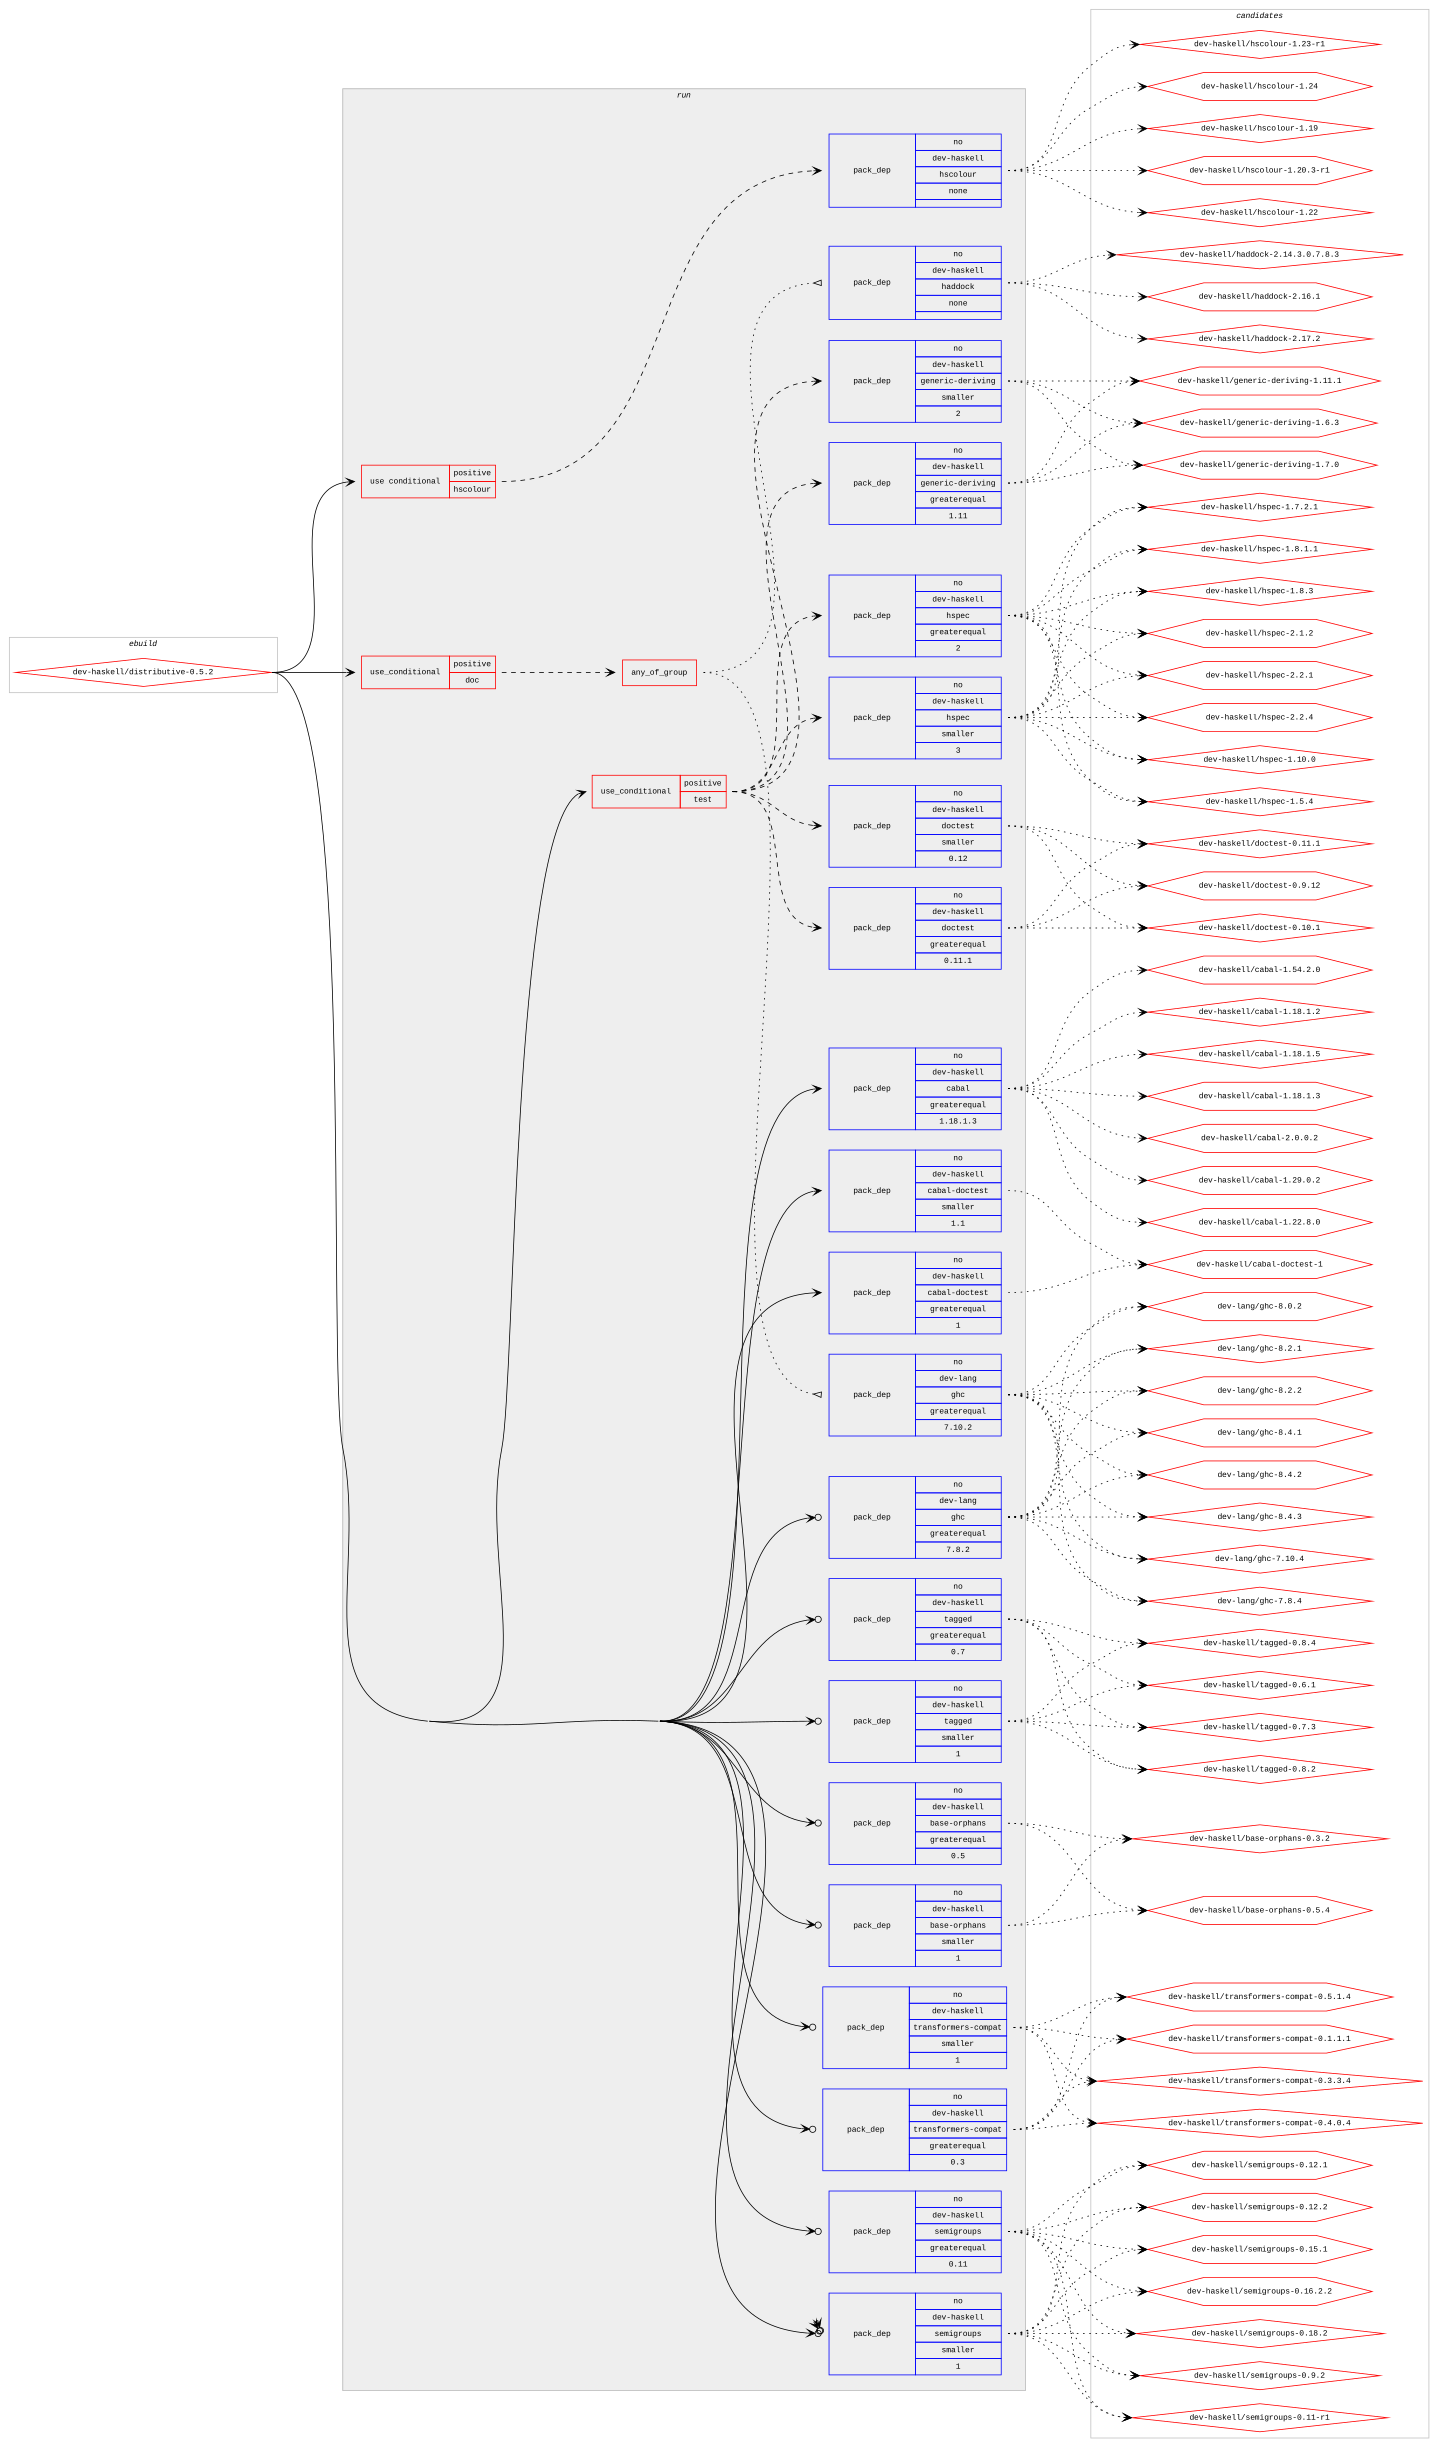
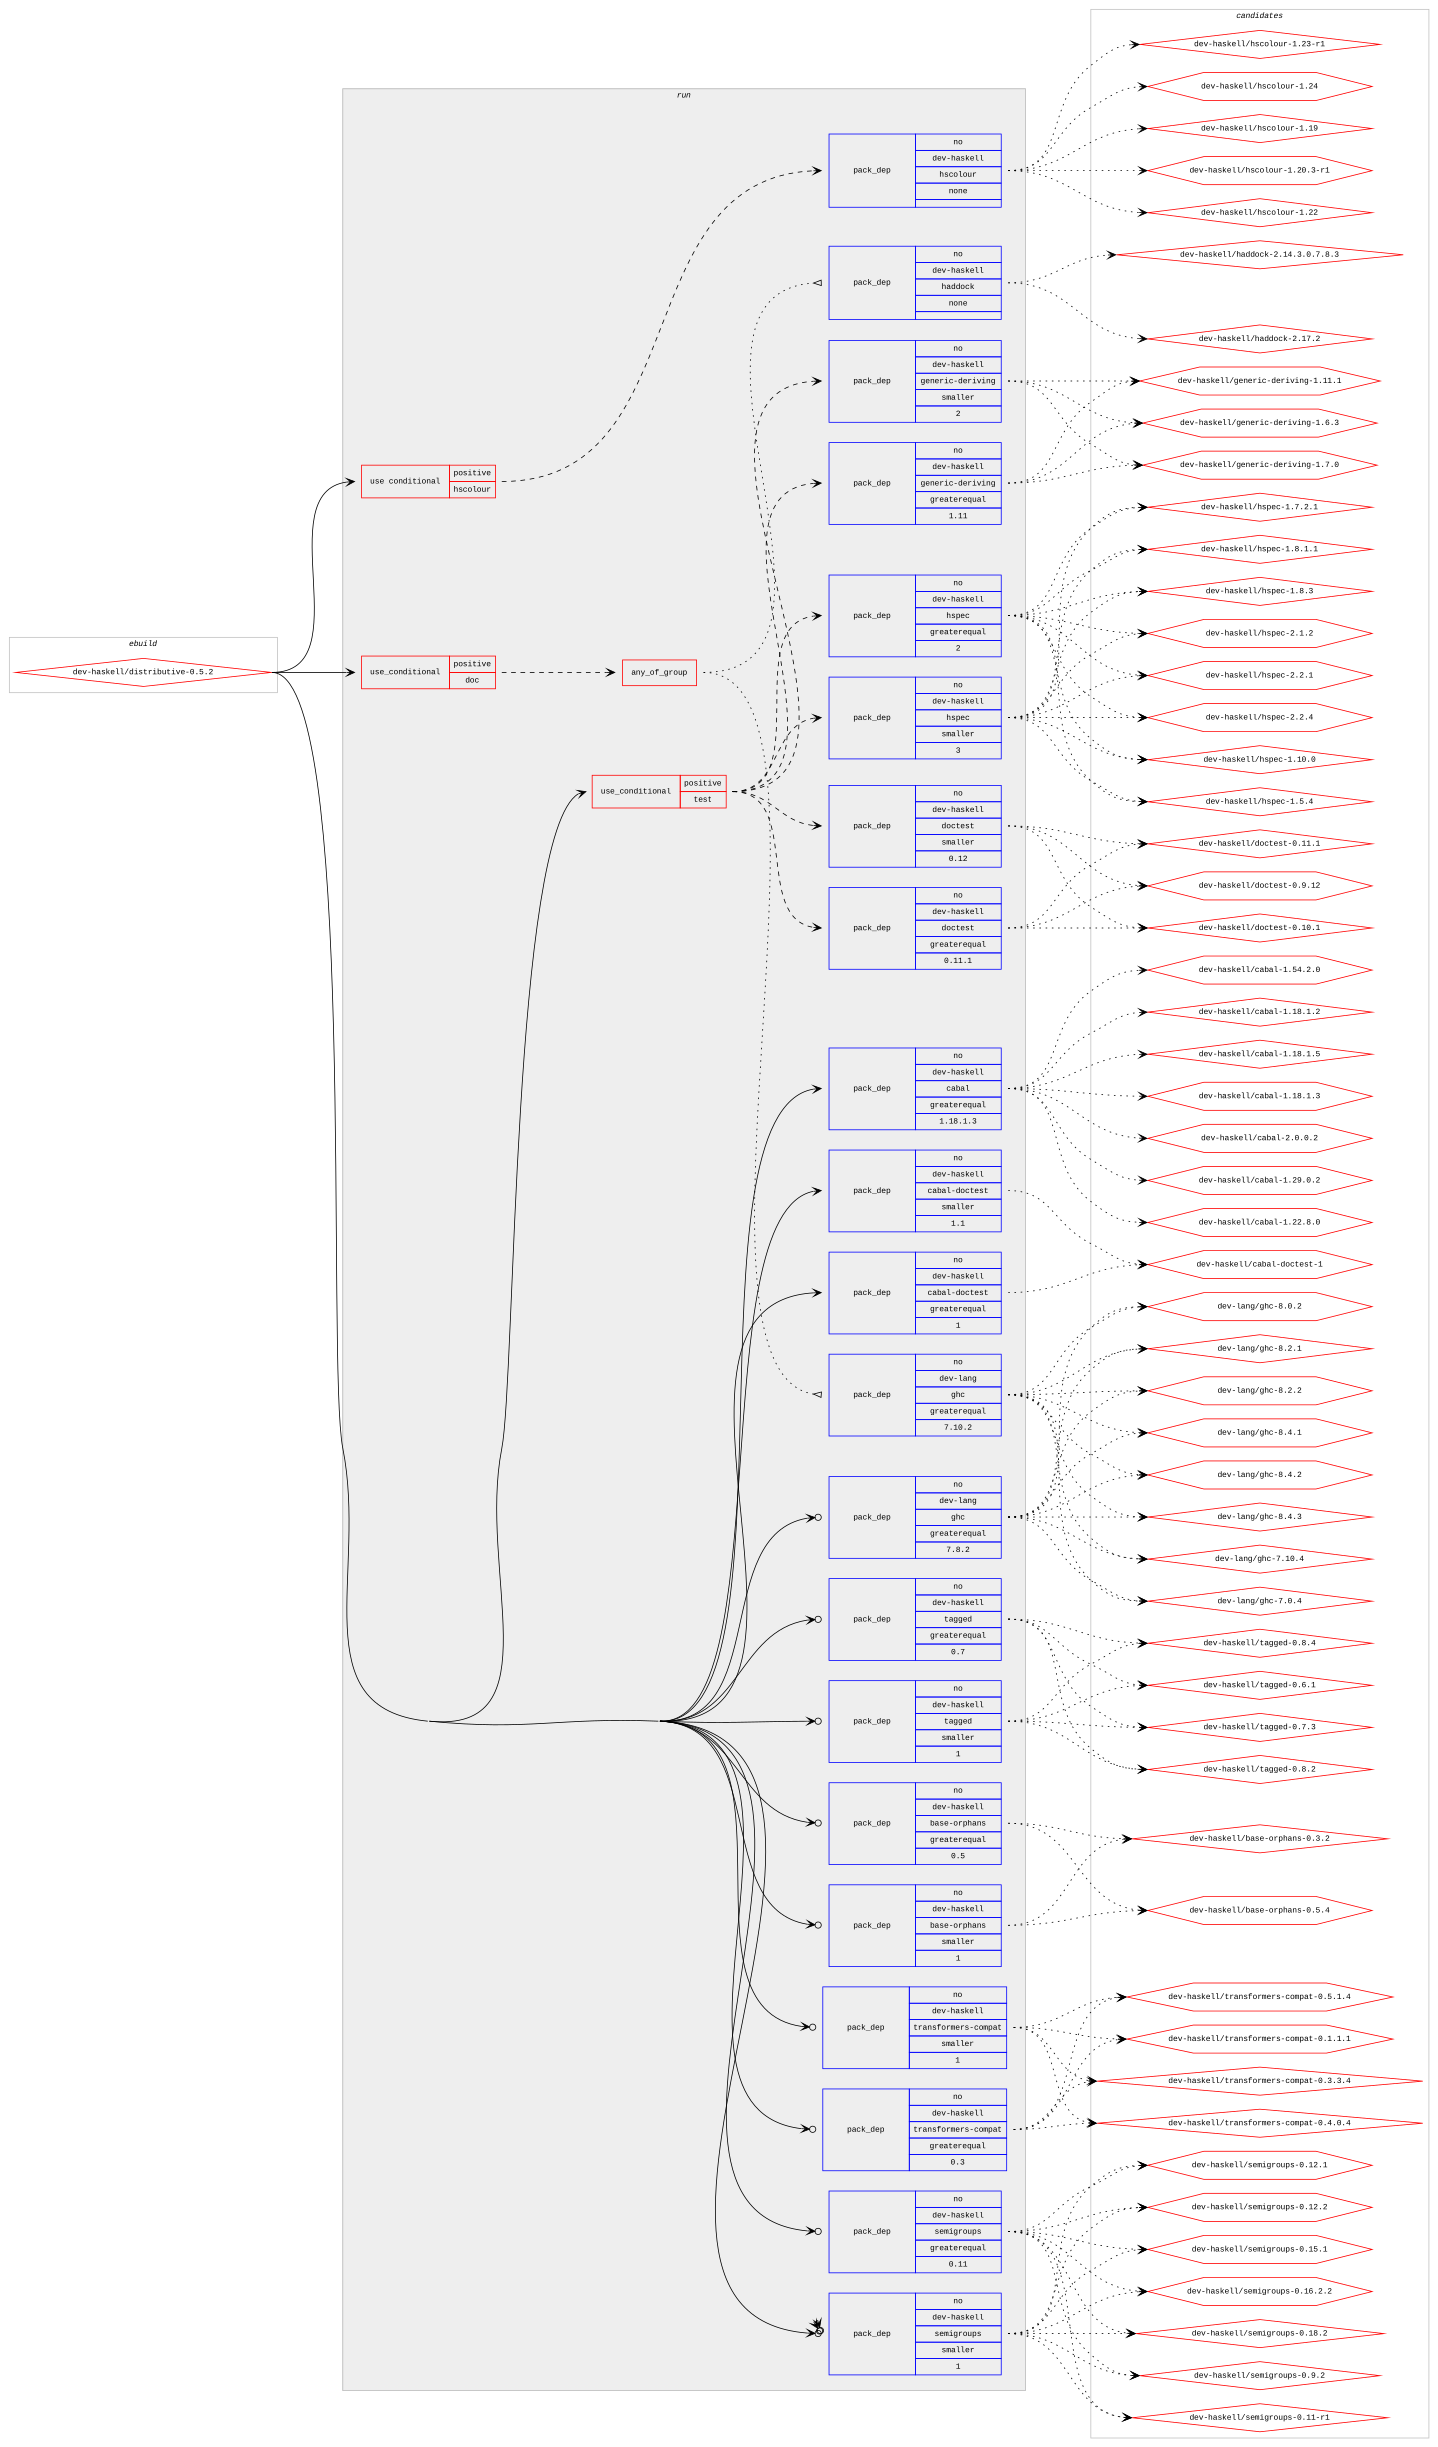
node "dev-haskell/haddock-2.16.1": removed
node "dev-lang/ghc-7.8.4": label "dev-lang/ghc-7.8.4" -> "dev-lang/ghc-7.0.4"
